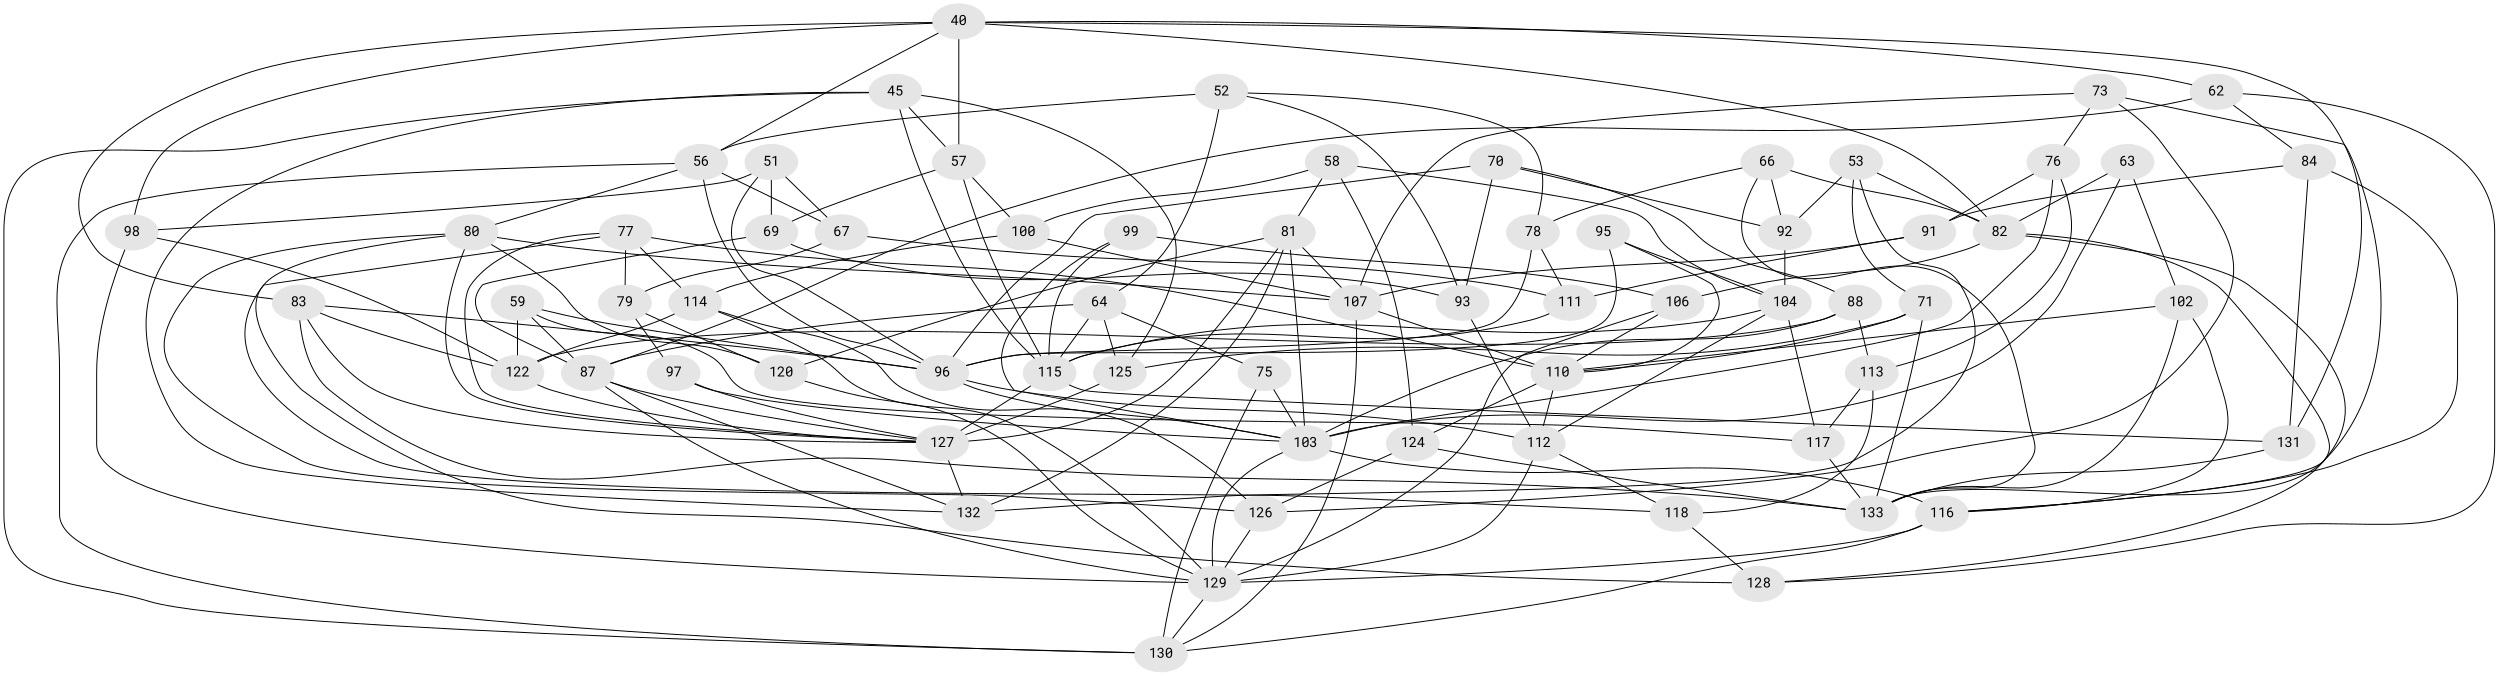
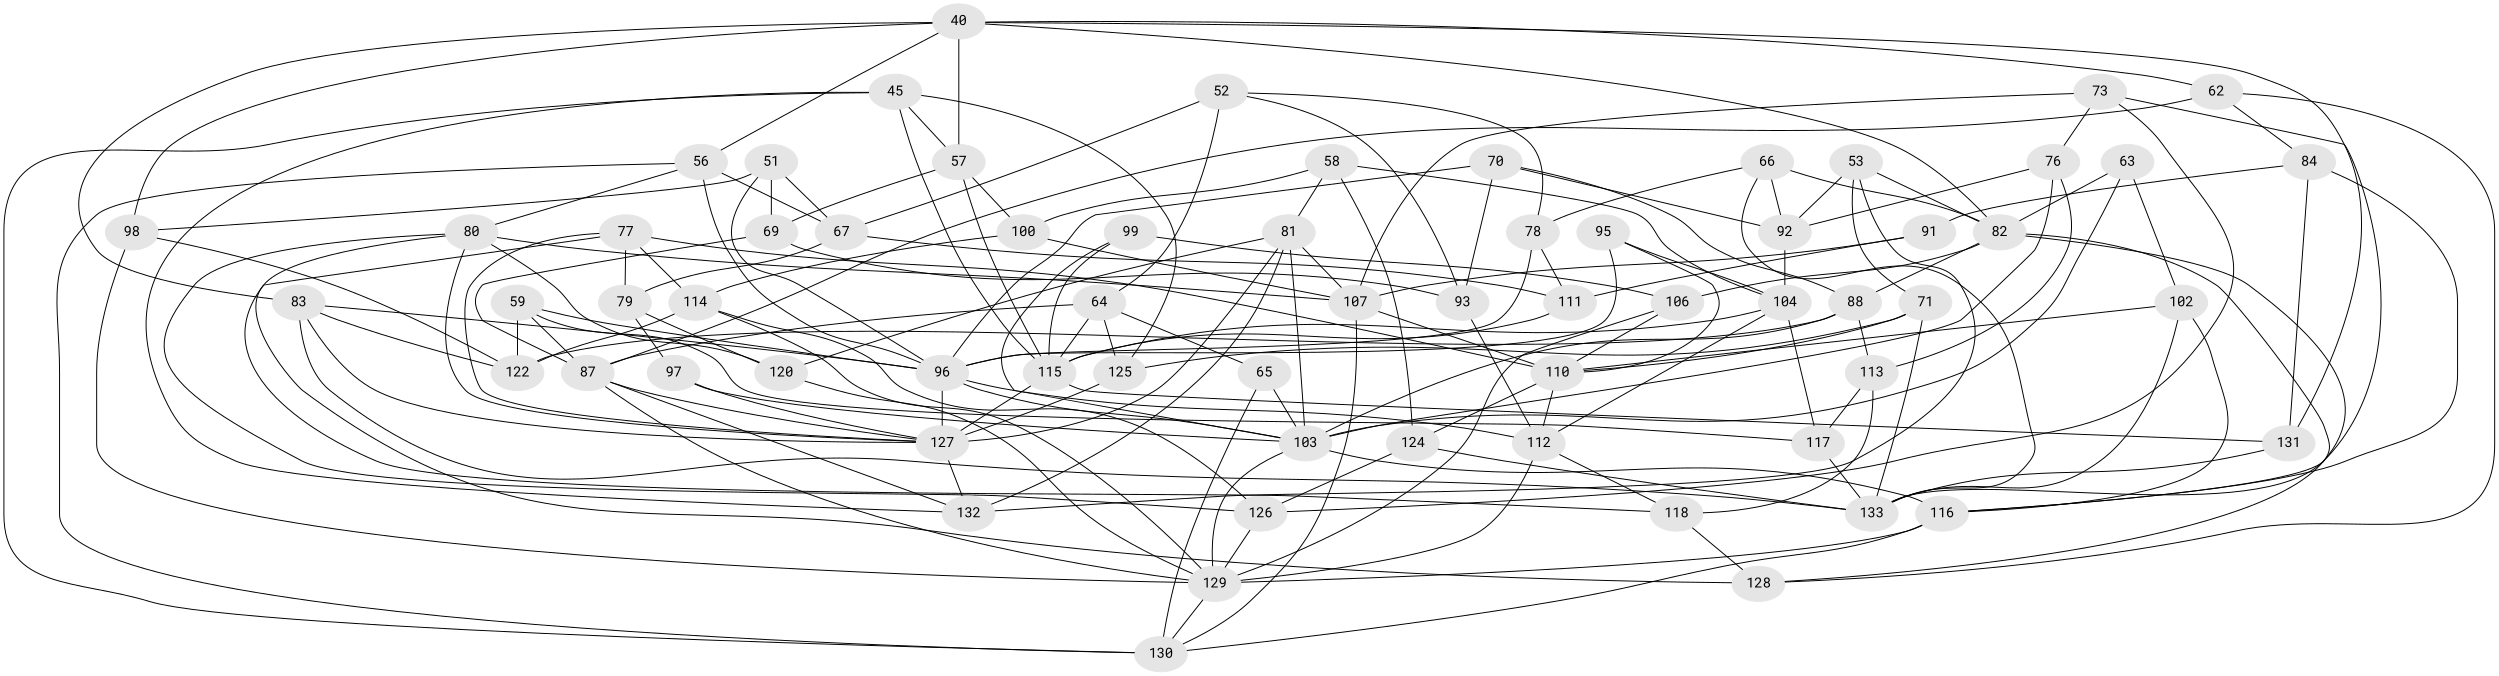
edge "52" -- "56": now "52" -- "67"
edge "76" -- "91": now "76" -- "92"
edge "82" -- "88": added
node "75": label "75" -> "65"
edge "122" -- "127": now "96" -- "127"
